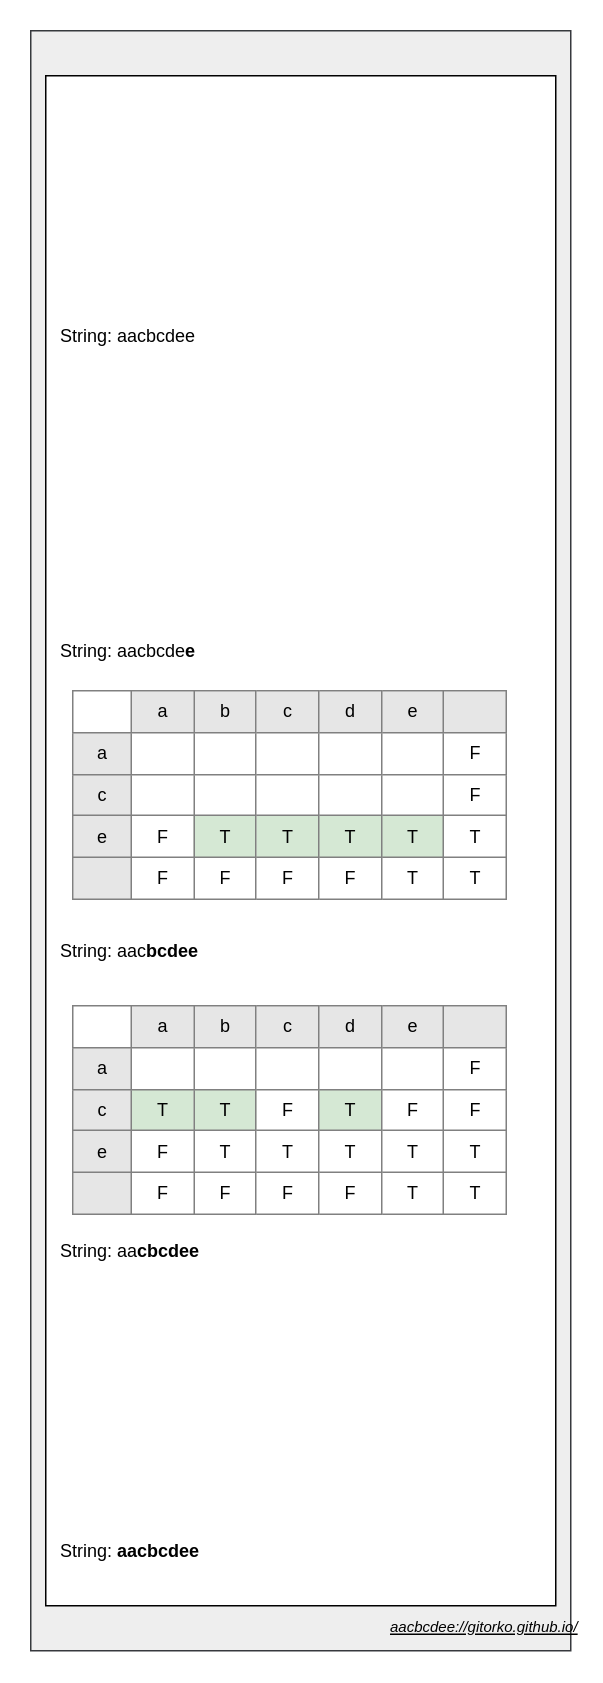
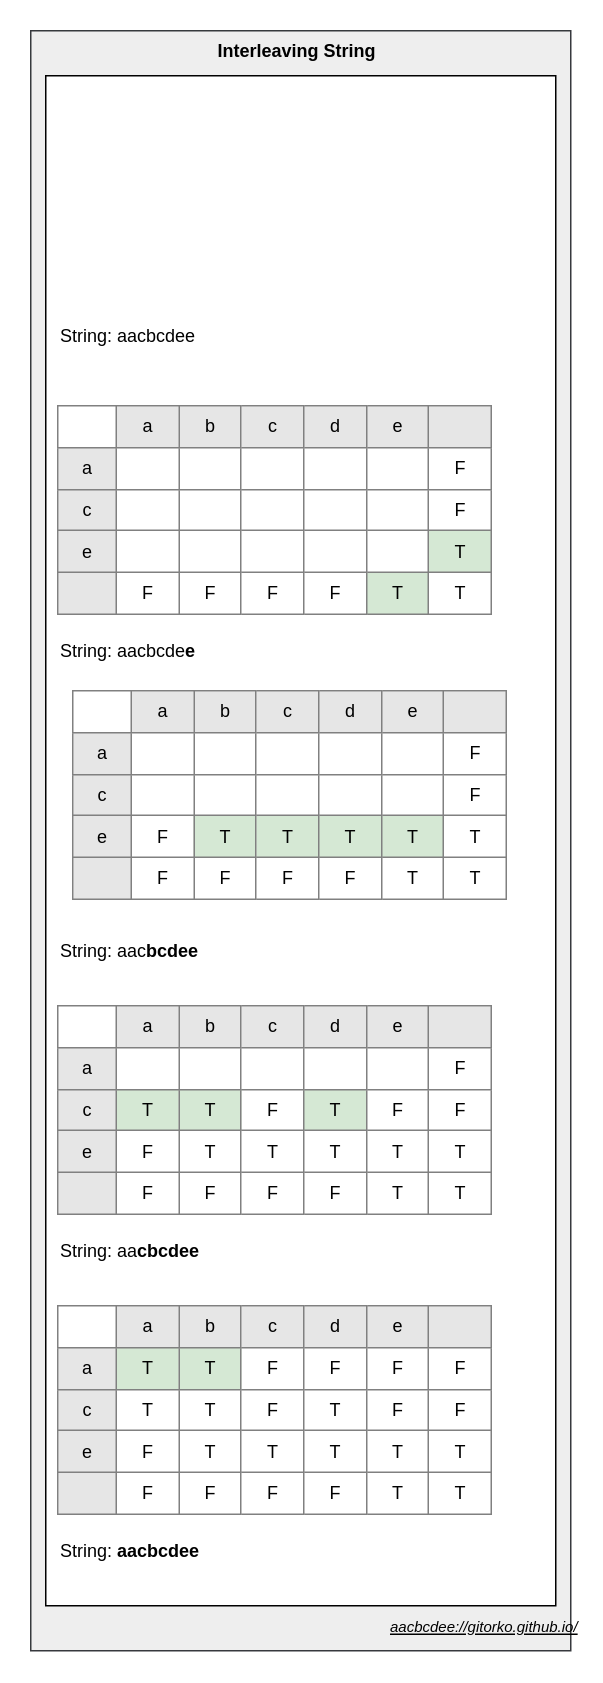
node "Interleaving String": added
node "a b c d e a F c F e T F F F F T T": added
node "a b c d e a F c T T F T F F e F T T T T T F F F F T T": moved (290, 1111) -> (275, 1111)
node "a b c d e a T T F F F F c T T F T F F e F T T T T T F F F F T T": added
